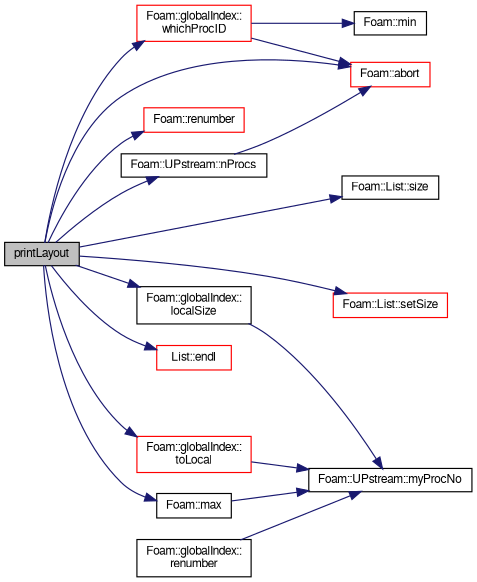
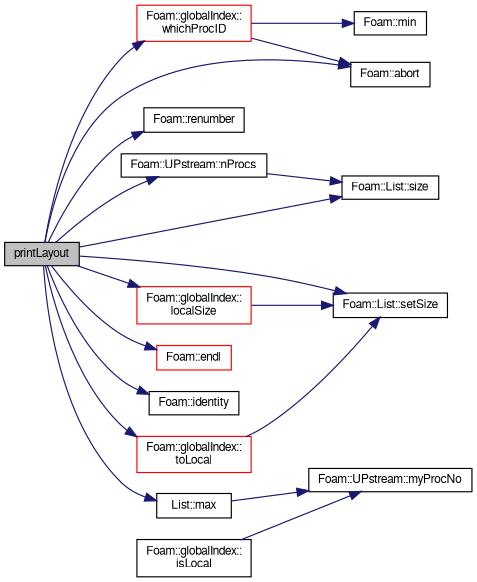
node "Foam::abort": color red -> black
node "Foam::renumber": color red -> black
edge "Foam::UPstream::nProcs" -> "Foam::abort": now "Foam::UPstream::nProcs" -> "Foam::List::size"
node "Foam::globalIndex:: localSize": color black -> red
node "Foam::List::setSize": color red -> black
node "List::endl": label "List::endl" -> "Foam::endl"
edge "Foam::globalIndex:: localSize" -> "Foam::UPstream::myProcNo": now "Foam::globalIndex:: localSize" -> "Foam::List::setSize"
node "Foam::identity": added
edge "Foam::globalIndex:: toLocal" -> "Foam::UPstream::myProcNo": now "Foam::globalIndex:: toLocal" -> "Foam::List::setSize"
node "Foam::max": label "Foam::max" -> "List::max"
node "Foam::globalIndex:: renumber": label "Foam::globalIndex:: renumber" -> "Foam::globalIndex:: isLocal"
